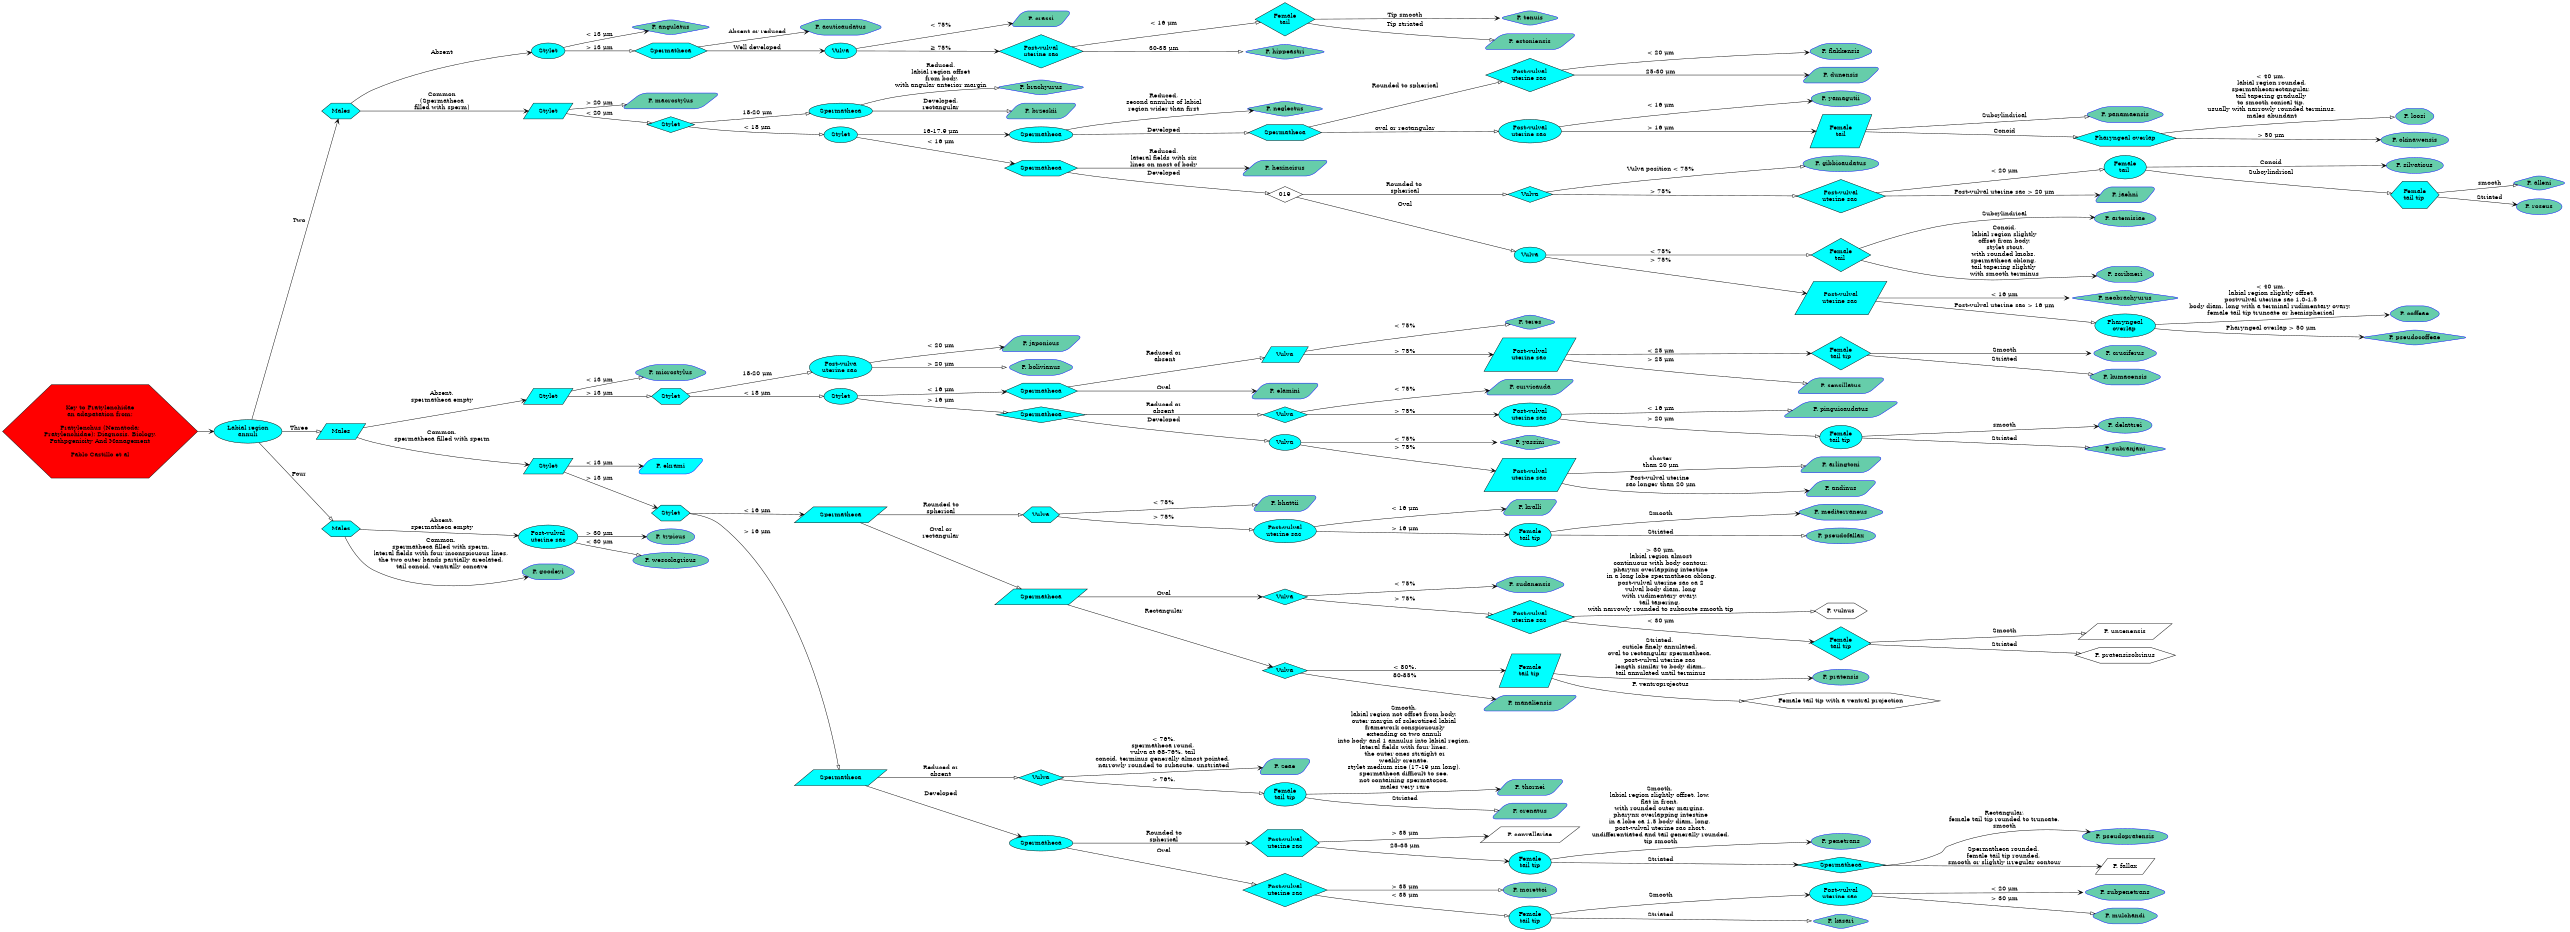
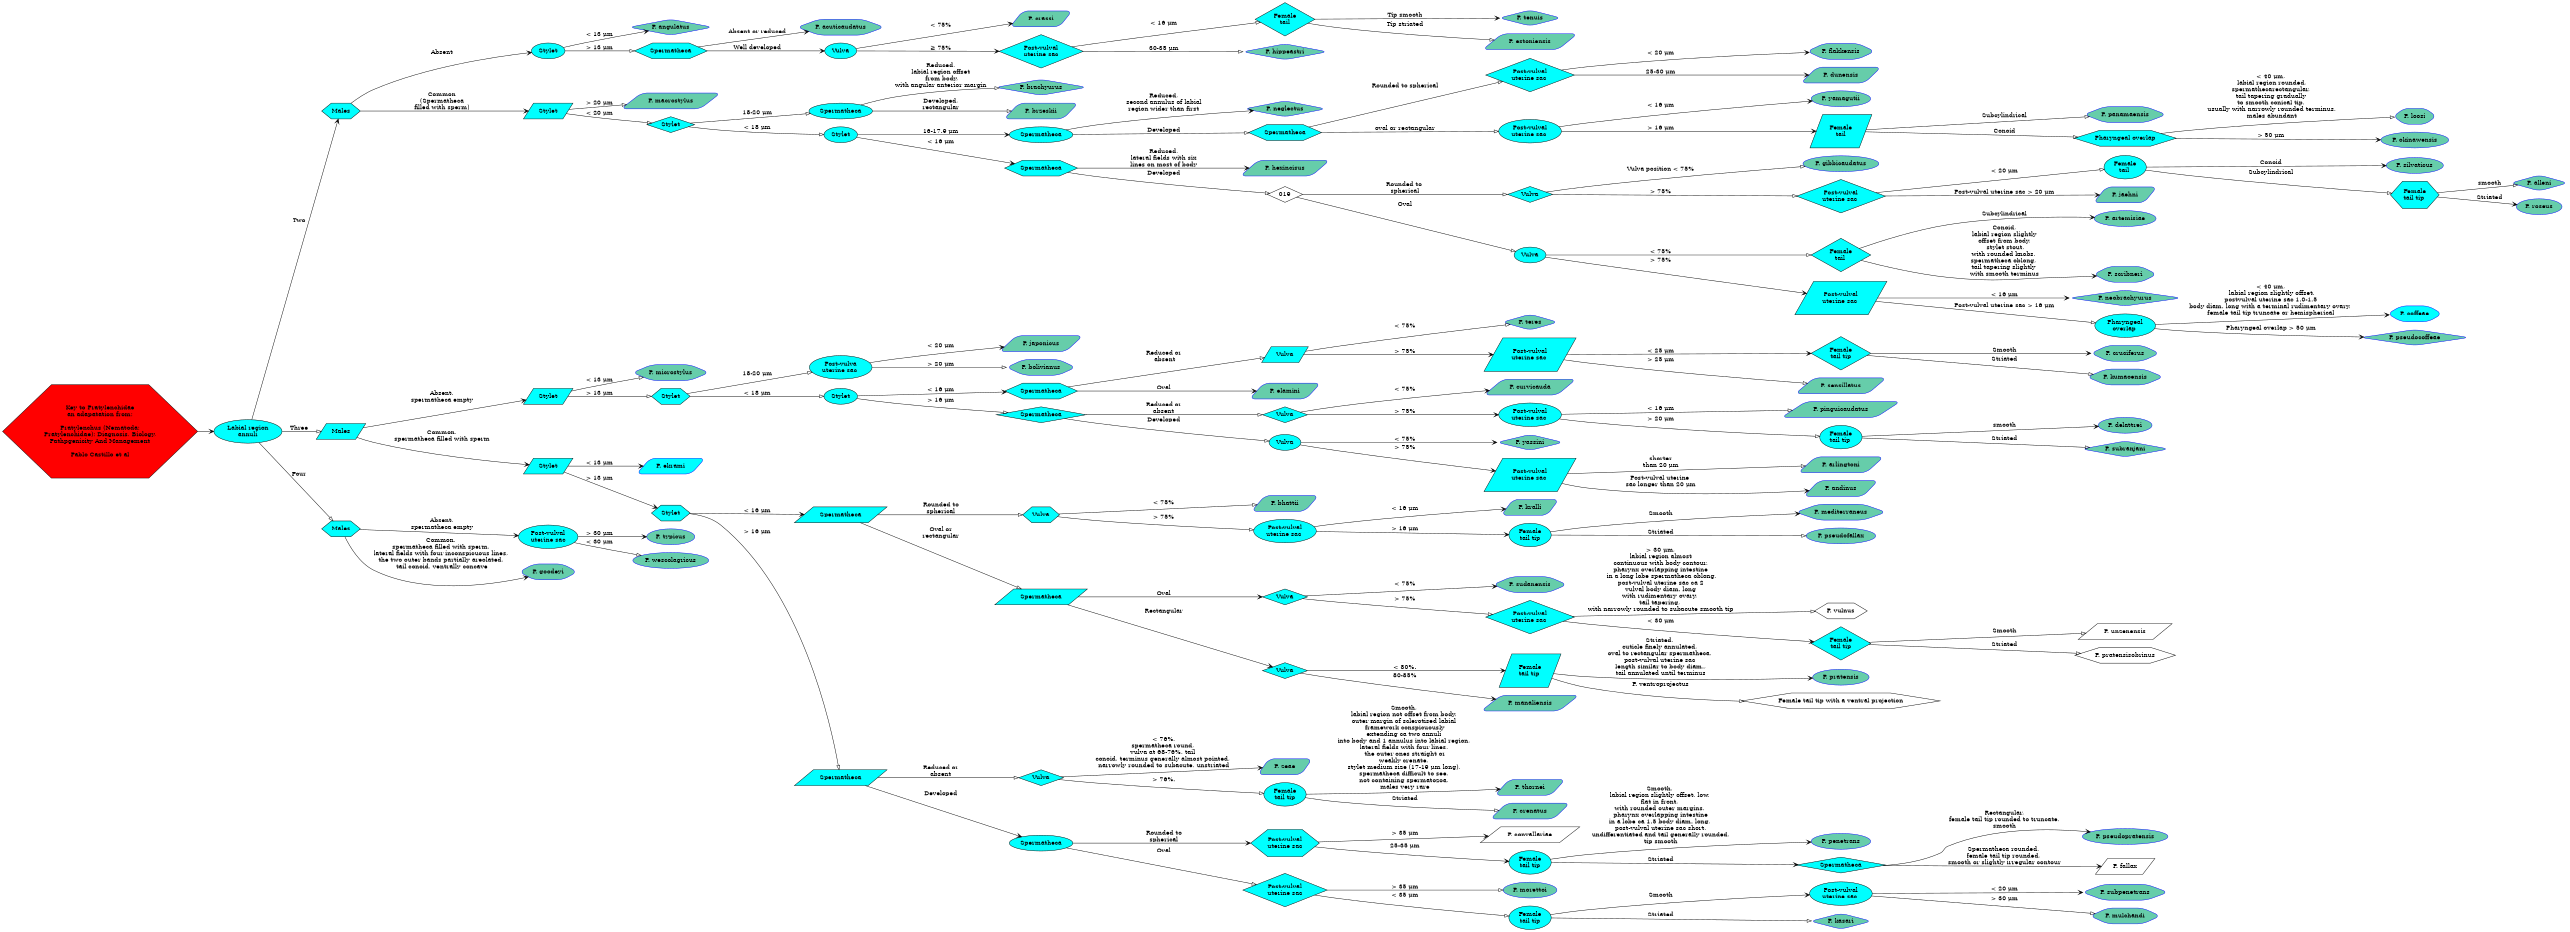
node "P. coffeae": fillcolor aquamarine3 -> aqua
